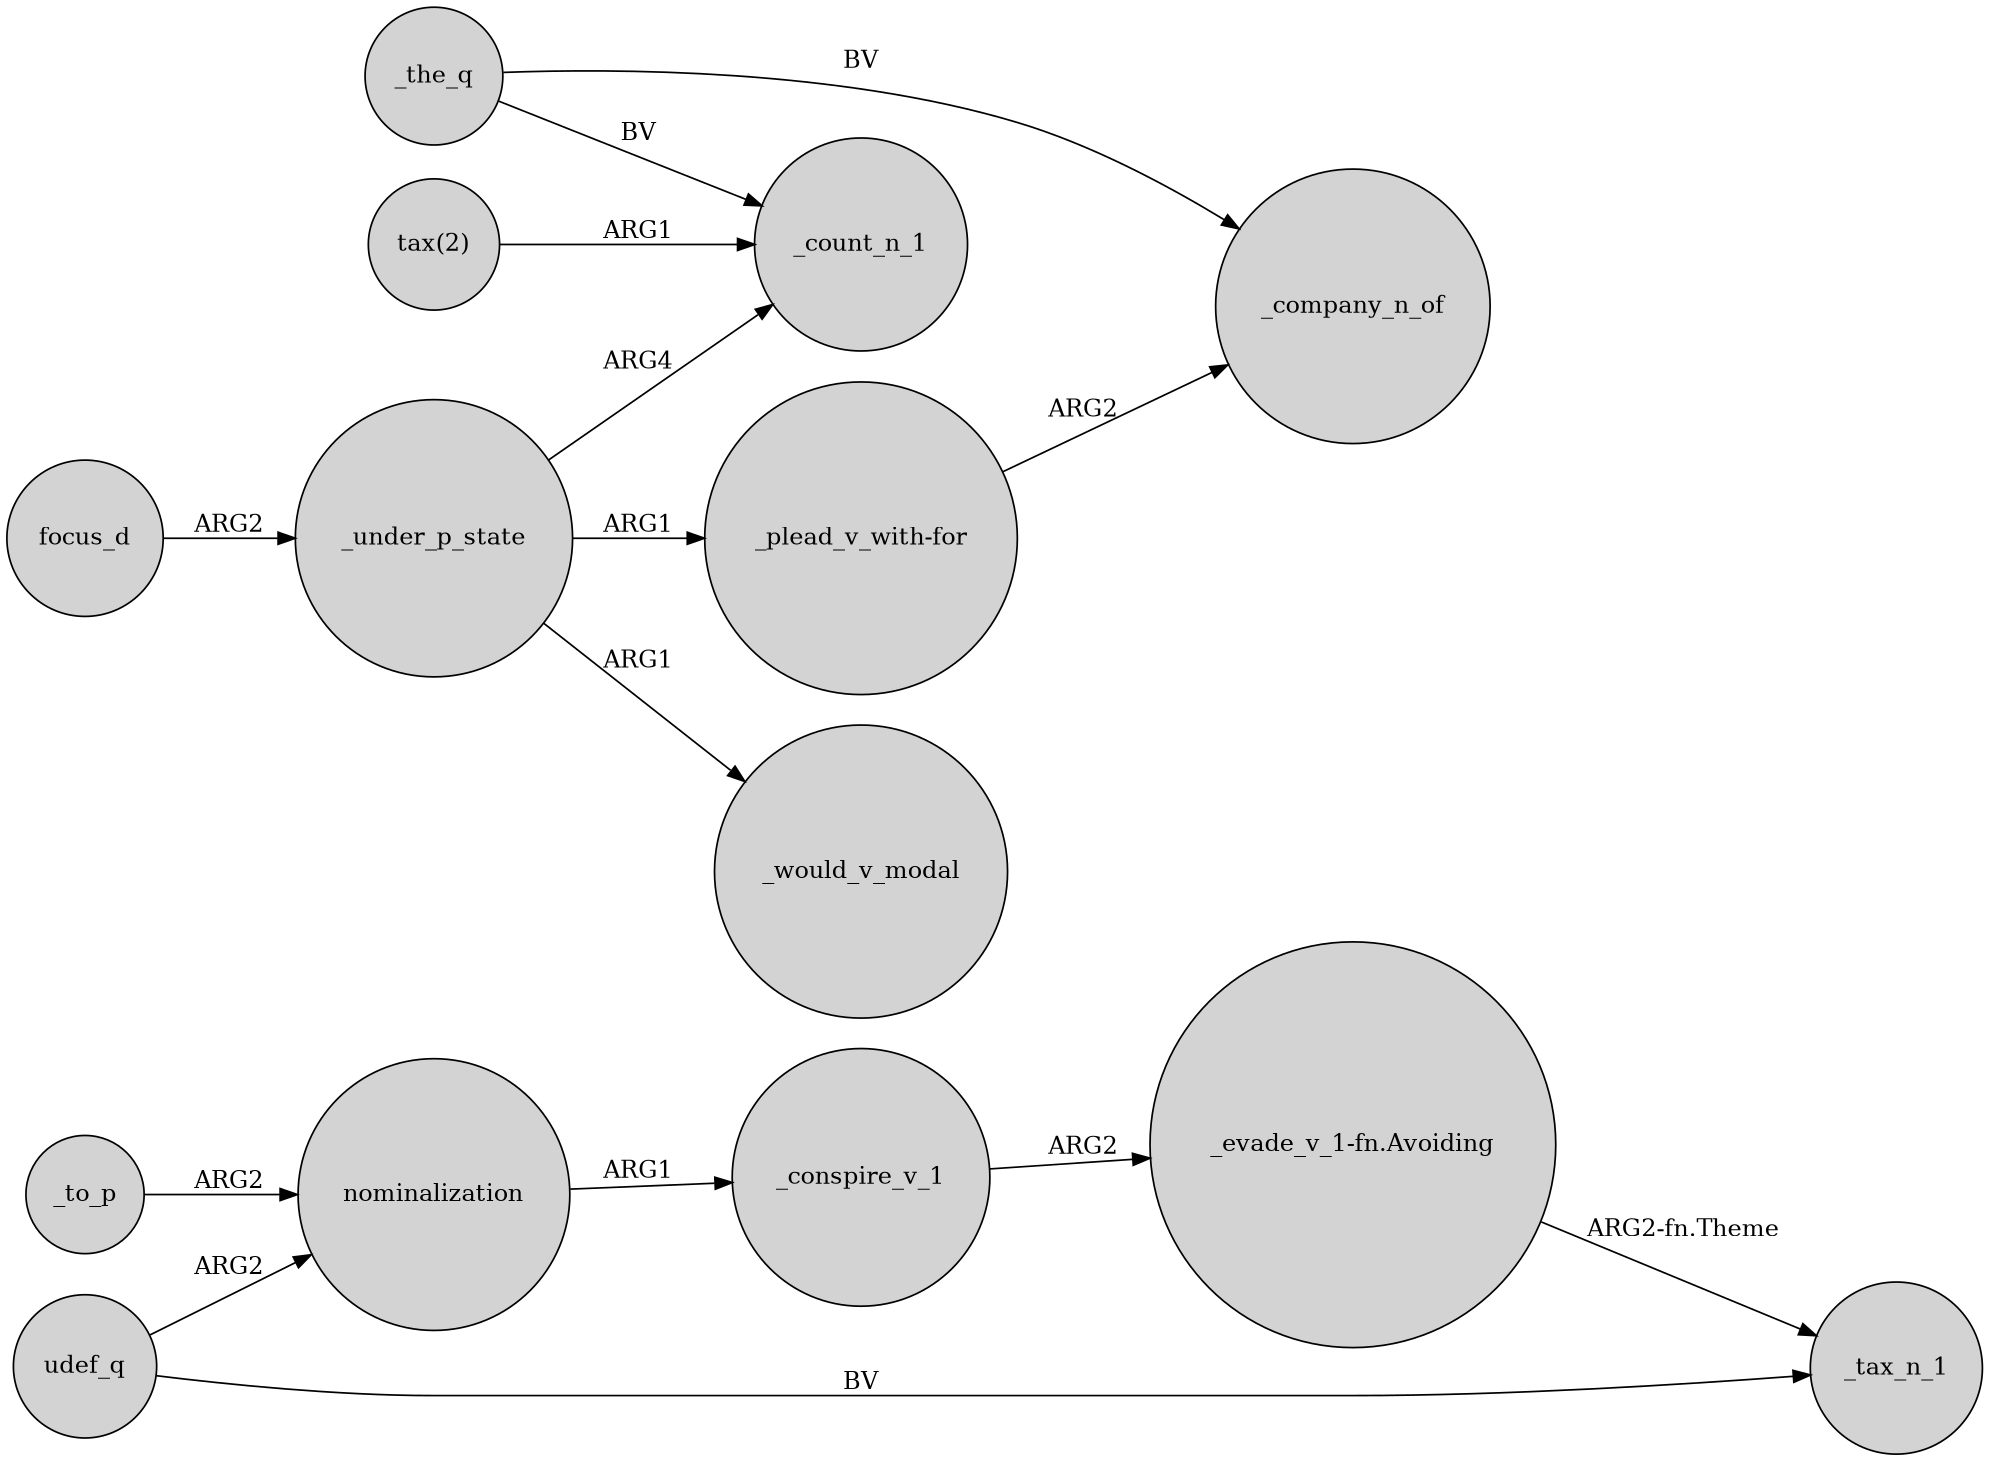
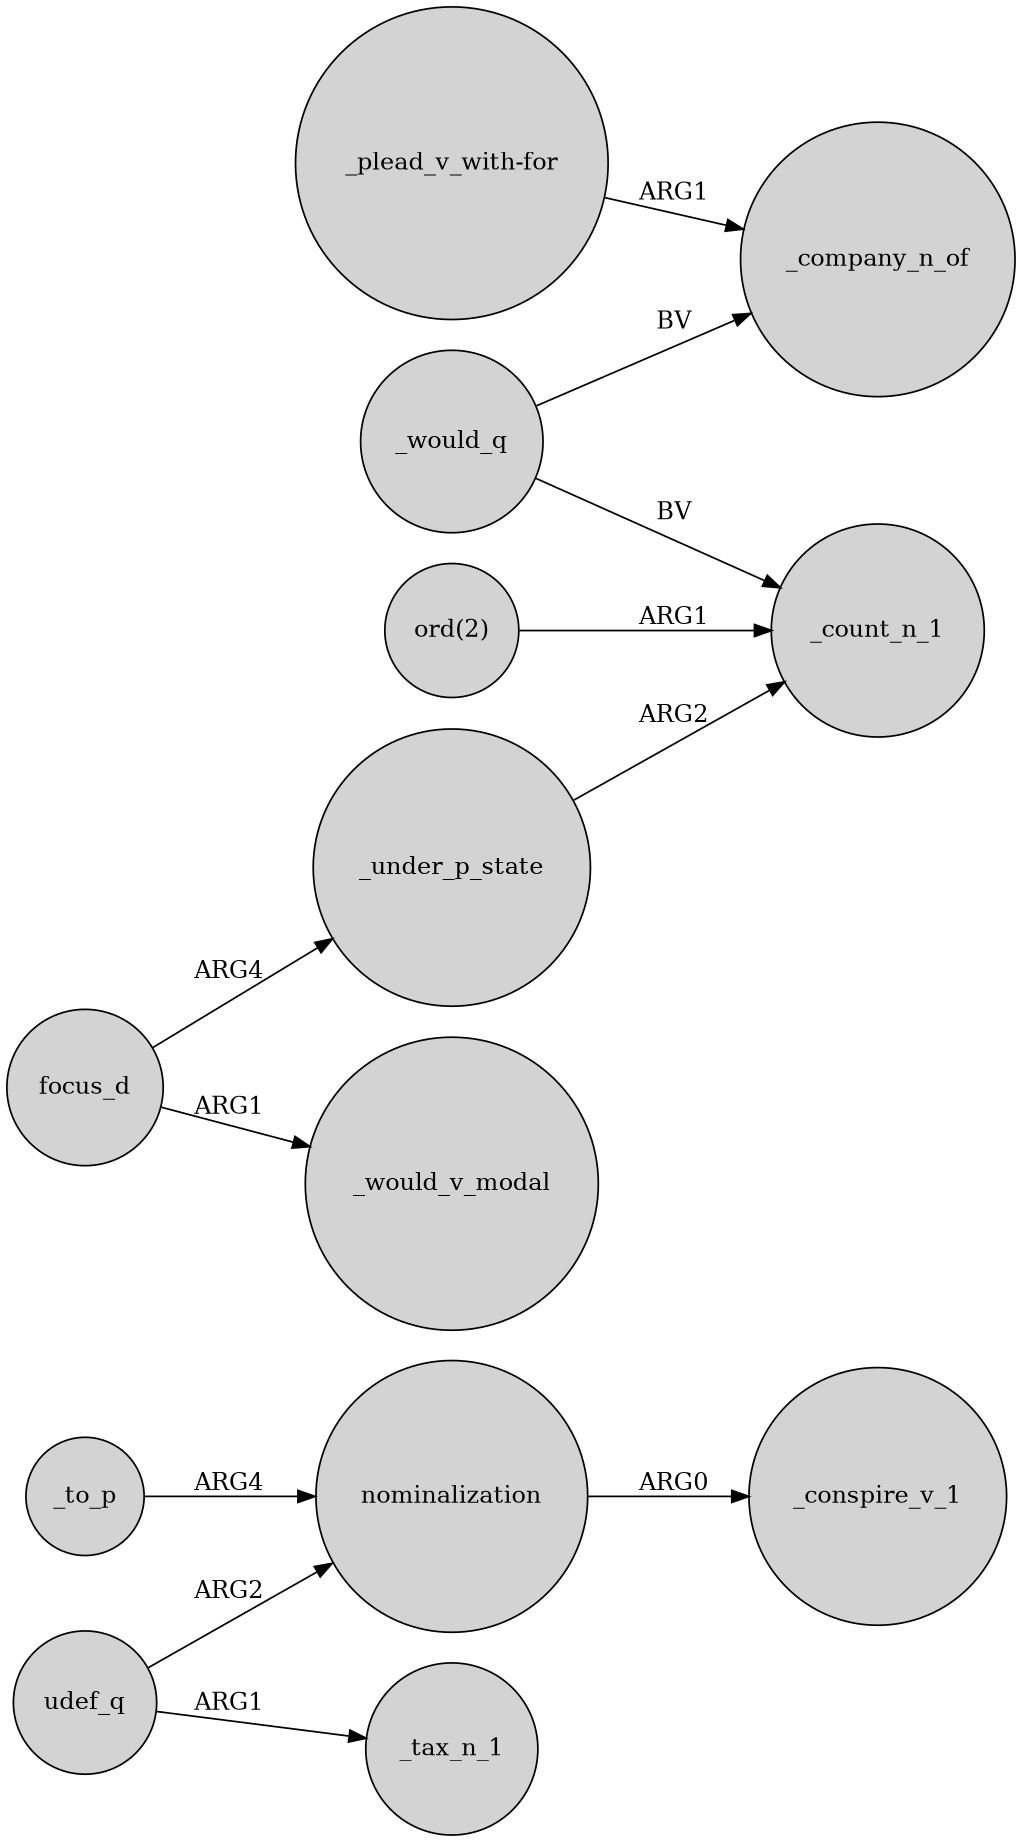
node "_the_q": label "_the_q" -> "_would_q"
node "tax(2)": label "tax(2)" -> "ord(2)"
edge "_under_p_state" -> "_count_n_1": label "ARG4" -> "ARG2"
edge "_plead_v_with-for" -> "_company_n_of": label "ARG2" -> "ARG1"
edge "focus_d" -> "_under_p_state": label "ARG2" -> "ARG4"
edge "_under_p_state" -> "_plead_v_with-for": removed, label "ARG1"
edge "_under_p_state" -> "_would_v_modal": now "focus_d" -> "_would_v_modal"
node "_evade_v_1-fn.Avoiding": removed
edge "nominalization" -> "_conspire_v_1": label "ARG1" -> "ARG0"
edge "_to_p" -> "nominalization": label "ARG2" -> "ARG4"
edge "udef_q" -> "_tax_n_1": label "BV" -> "ARG1"
